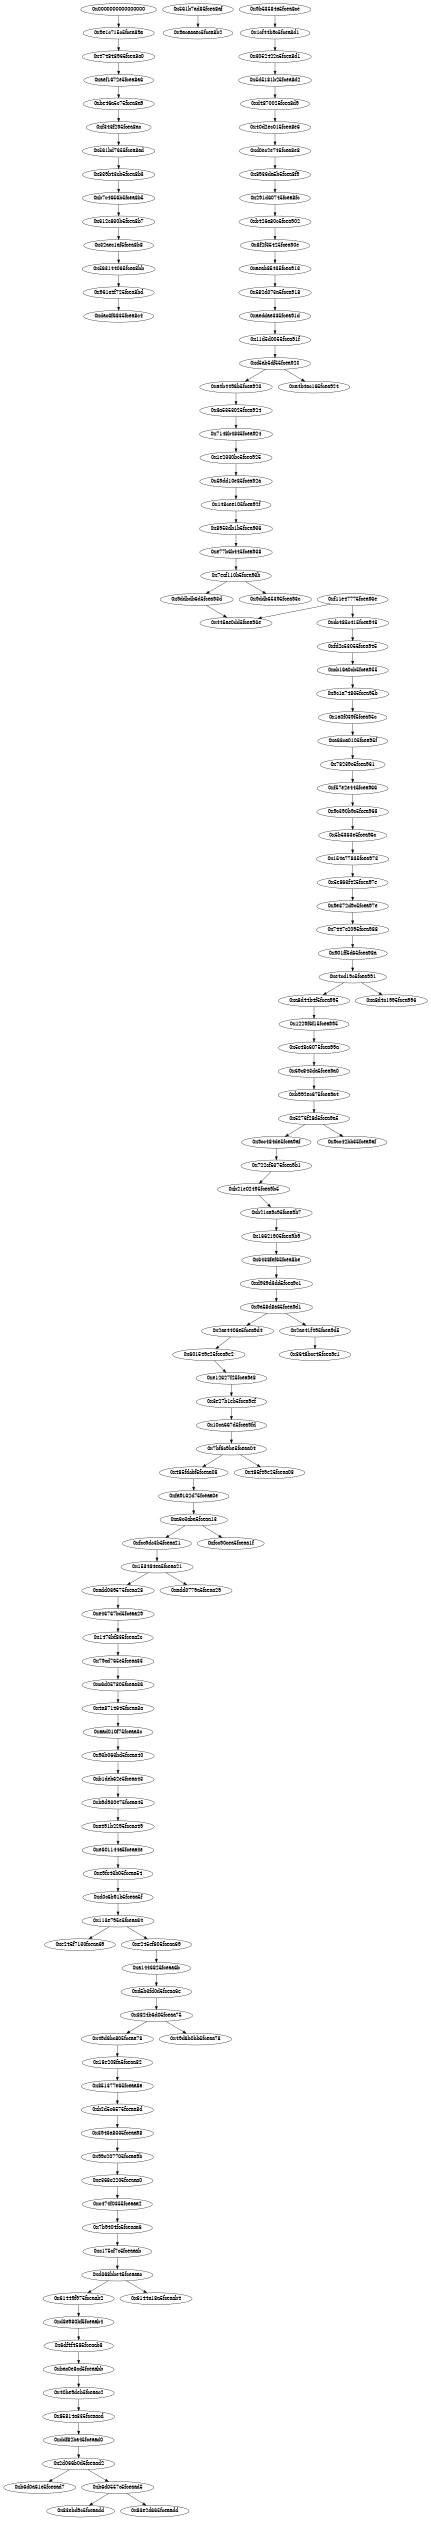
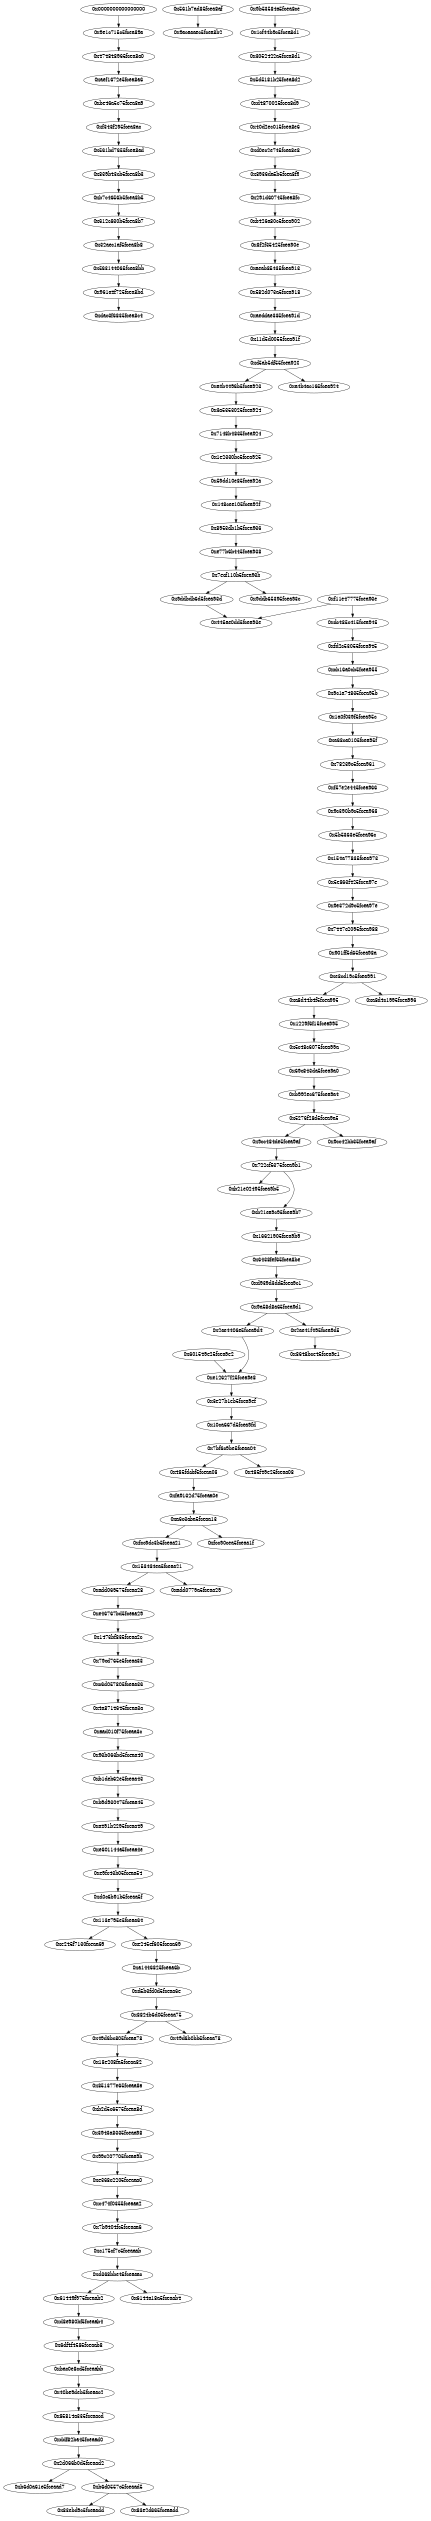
node "0xe4cd19c5fcea991": label "0xe4cd19c5fcea991" -> "0xe8cd19c5fcea991"
edge "0xb21e02495fcea9b5" -> "0xb21ea9c95fcea9b7": now "0x722cf5375fcea9b1" -> "0xb21ea9c95fcea9b7"
edge "0x2ae4406e5fcea9d4" -> "0x601549e25fcea9e2": now "0x2ae4406e5fcea9d4" -> "0xe12627f25fcea9e8"
